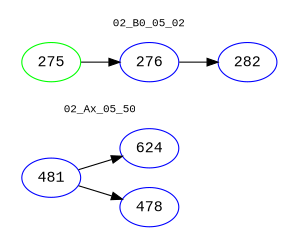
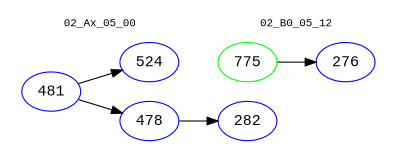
cluster "02_B0_05_02": label "02_B0_05_02" -> "02_B0_05_12"
node "275": label "275" -> "775"
edge "276" -> "282": now "478" -> "282"
cluster "02_Ax_05_50": label "02_Ax_05_50" -> "02_Ax_05_00"
node "624": label "624" -> "524"
